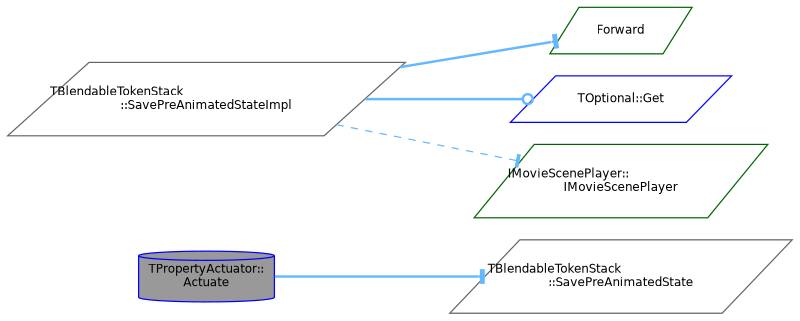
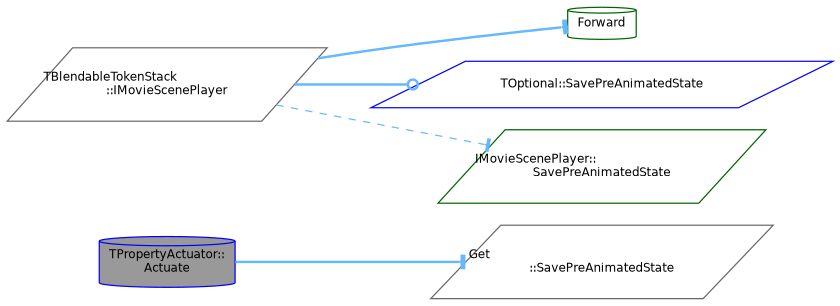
node "Forward": shape parallelogram -> cylinder
node "TBlendableTokenStack ::SavePreAnimatedStateImpl": label "TBlendableTokenStack ::SavePreAnimatedStateImpl" -> "TBlendableTokenStack ::IMovieScenePlayer"
node "TOptional::Get": label "TOptional::Get" -> "TOptional::SavePreAnimatedState"
node "IMovieScenePlayer:: IMovieScenePlayer": label "IMovieScenePlayer:: IMovieScenePlayer" -> "IMovieScenePlayer:: SavePreAnimatedState"
node "TBlendableTokenStack ::SavePreAnimatedState": label "TBlendableTokenStack ::SavePreAnimatedState" -> "Get ::SavePreAnimatedState"
